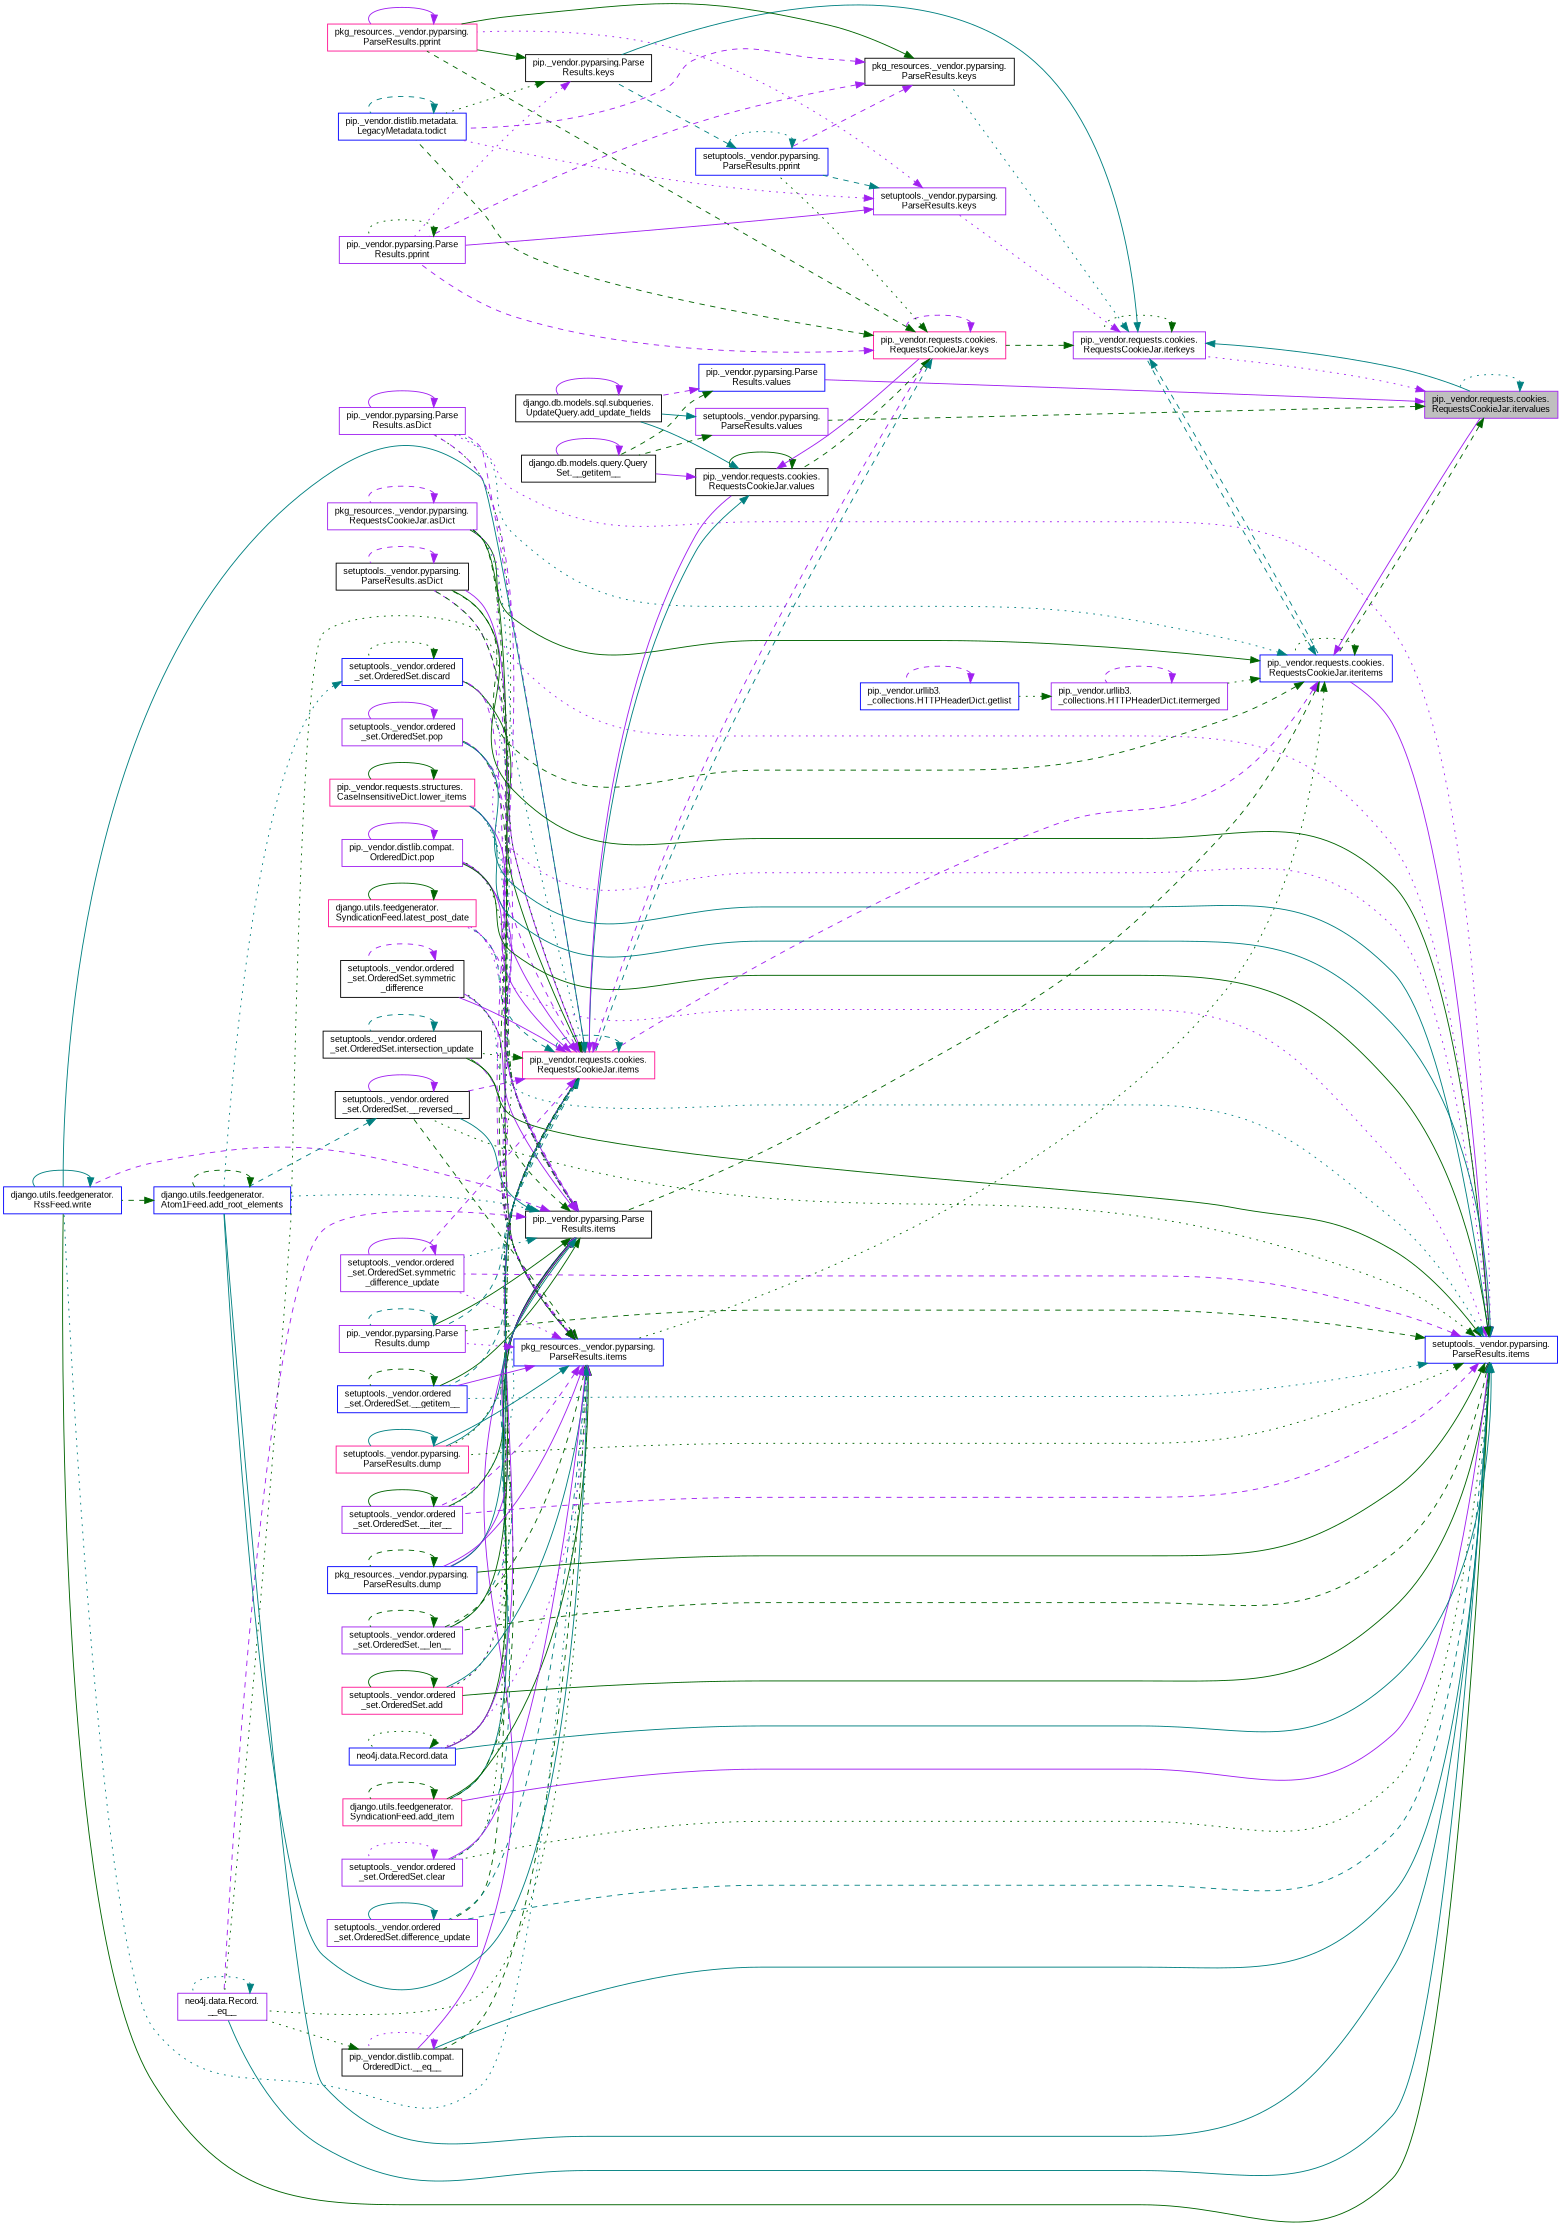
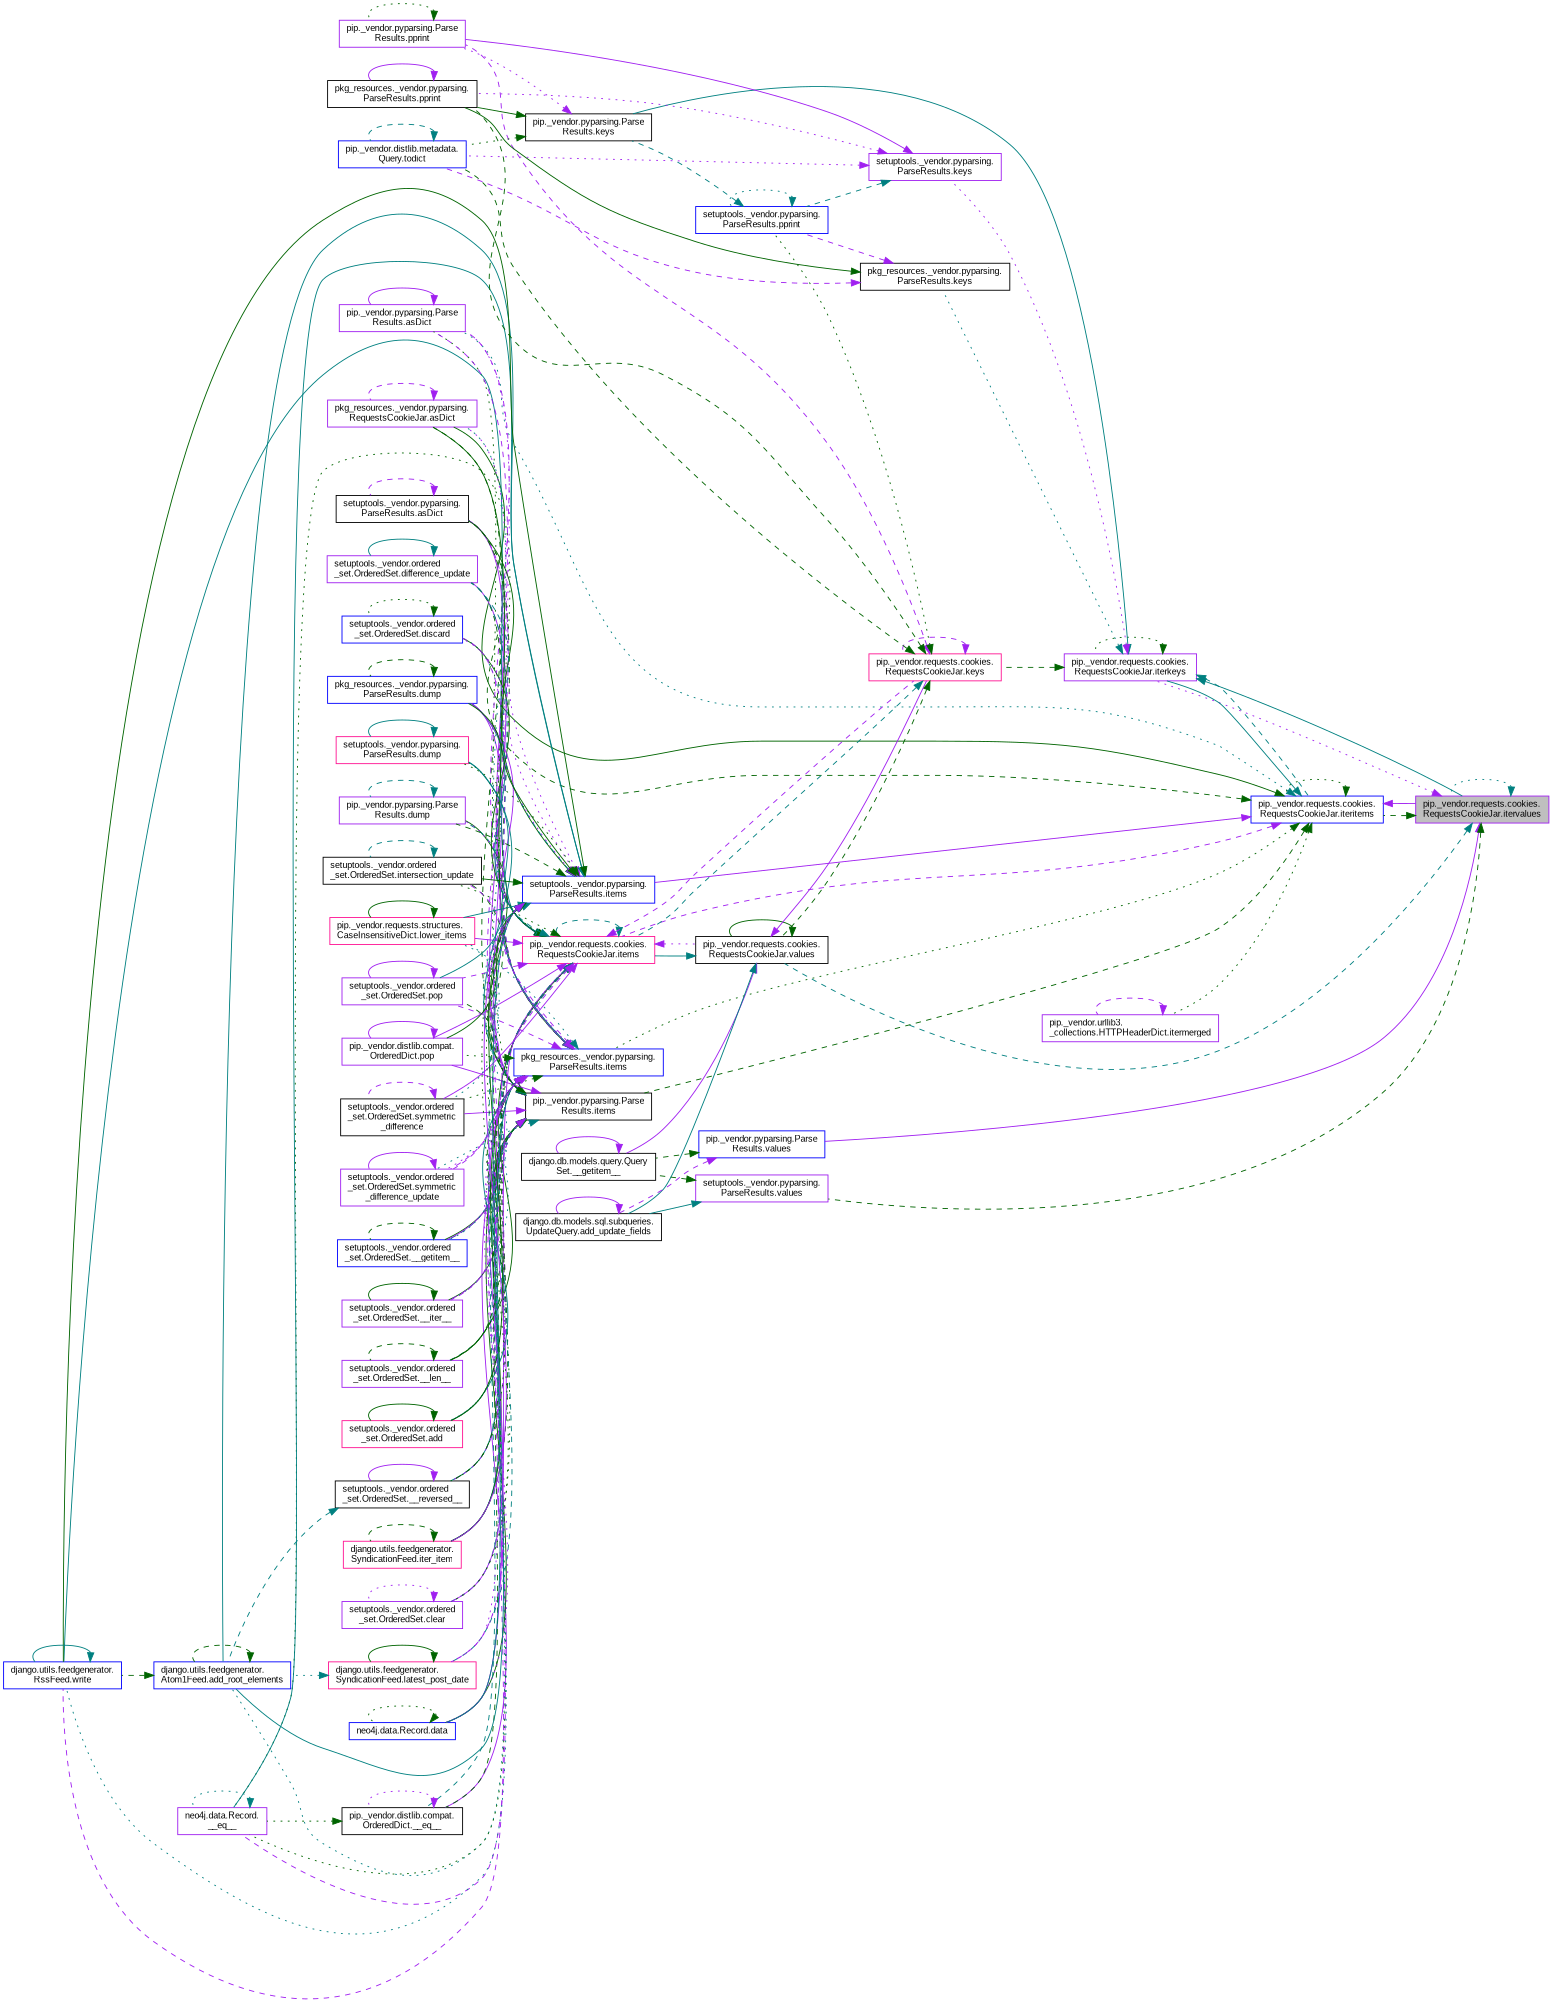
node "pkg_resources._vendor.pyparsing. ParseResults.pprint": color deeppink -> black
node "pip._vendor.distlib.metadata. LegacyMetadata.todict": label "pip._vendor.distlib.metadata. LegacyMetadata.todict" -> "pip._vendor.distlib.metadata. Query.todict"
edge "pip._vendor.pyparsing.Parse Results.pprint" -> "pkg_resources._vendor.pyparsing. ParseResults.keys": removed
edge "pip._vendor.requests.cookies. RequestsCookieJar.iterkeys" -> "pip._vendor.requests.cookies. RequestsCookieJar.iteritems": style dashed -> solid
edge "pip._vendor.requests.cookies. RequestsCookieJar.values" -> "pip._vendor.requests.cookies. RequestsCookieJar.items": style solid -> dotted
node "pip._vendor.urllib3. _collections.HTTPHeaderDict.getlist": removed
edge "setuptools._vendor.ordered _set.OrderedSet.difference_update" -> "pip._vendor.pyparsing.Parse Results.items": added
edge "django.utils.feedgenerator. Atom1Feed.add_root_elements" -> "setuptools._vendor.ordered _set.OrderedSet.discard": now "django.utils.feedgenerator. Atom1Feed.add_root_elements" -> "django.utils.feedgenerator. SyndicationFeed.latest_post_date"
edge "pip._vendor.requests.cookies. RequestsCookieJar.iteritems" -> "setuptools._vendor.pyparsing. ParseResults.items": reversed
edge "pip._vendor.requests.cookies. RequestsCookieJar.values" -> "pip._vendor.requests.cookies. RequestsCookieJar.itervalues": added
edge "setuptools._vendor.ordered _set.OrderedSet.add" -> "pip._vendor.pyparsing.Parse Results.items": color purple -> darkgreen
node "django.utils.feedgenerator. SyndicationFeed.add_item": label "django.utils.feedgenerator. SyndicationFeed.add_item" -> "django.utils.feedgenerator. SyndicationFeed.iter_item"
edge "pip._vendor.distlib.compat. OrderedDict.__eq__" -> "setuptools._vendor.pyparsing. ParseResults.items": style solid -> dashed
